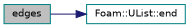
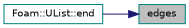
edge "edges" -> "Foam::UList::end": reversed
